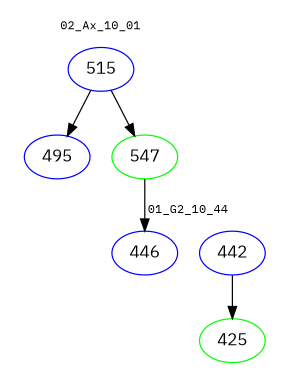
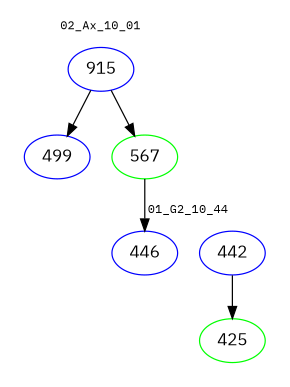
node "515": label "515" -> "915"
node "495": label "495" -> "499"
node "547": label "547" -> "567"
